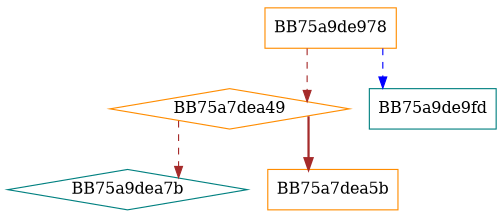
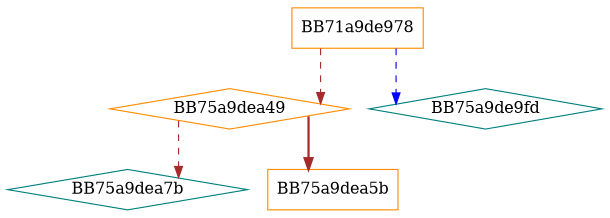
node "BB75a9de978": label "BB75a9de978" -> "BB71a9de978"
node "BB75a7dea49": label "BB75a7dea49" -> "BB75a9dea49"
node "BB75a9de9fd": shape box -> diamond
node "BB75a7dea5b": label "BB75a7dea5b" -> "BB75a9dea5b"
